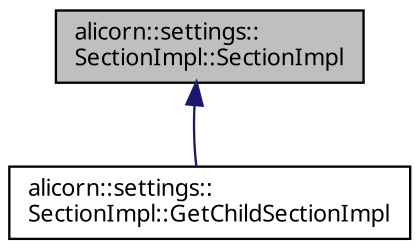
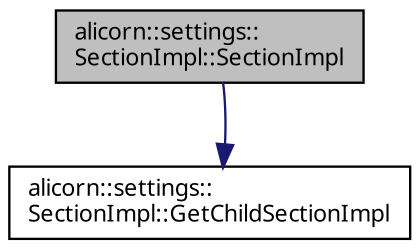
edge "alicorn::settings:: SectionImpl::GetChildSectionImpl" -> "alicorn::settings:: SectionImpl::SectionImpl": reversed
